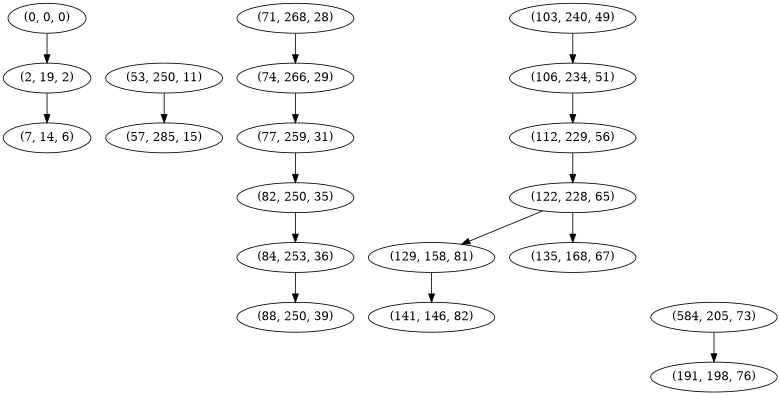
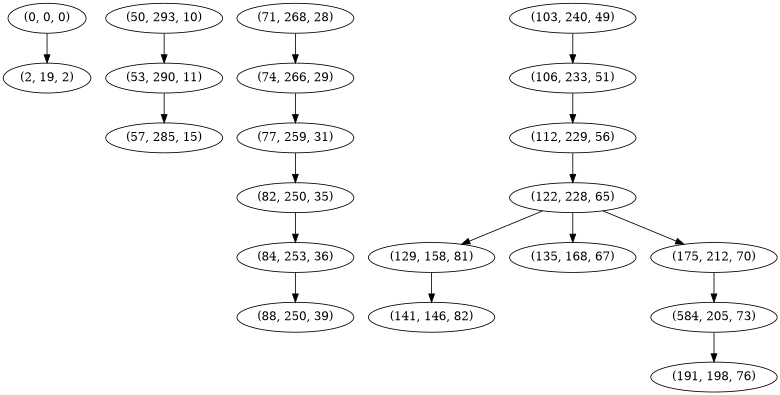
node "(50, 293, 10)": added
node "(53, 250, 11)": label "(53, 250, 11)" -> "(53, 290, 11)"
node "(106, 234, 51)": label "(106, 234, 51)" -> "(106, 233, 51)"
node "(7, 14, 6)": removed
node "(175, 212, 70)": added
